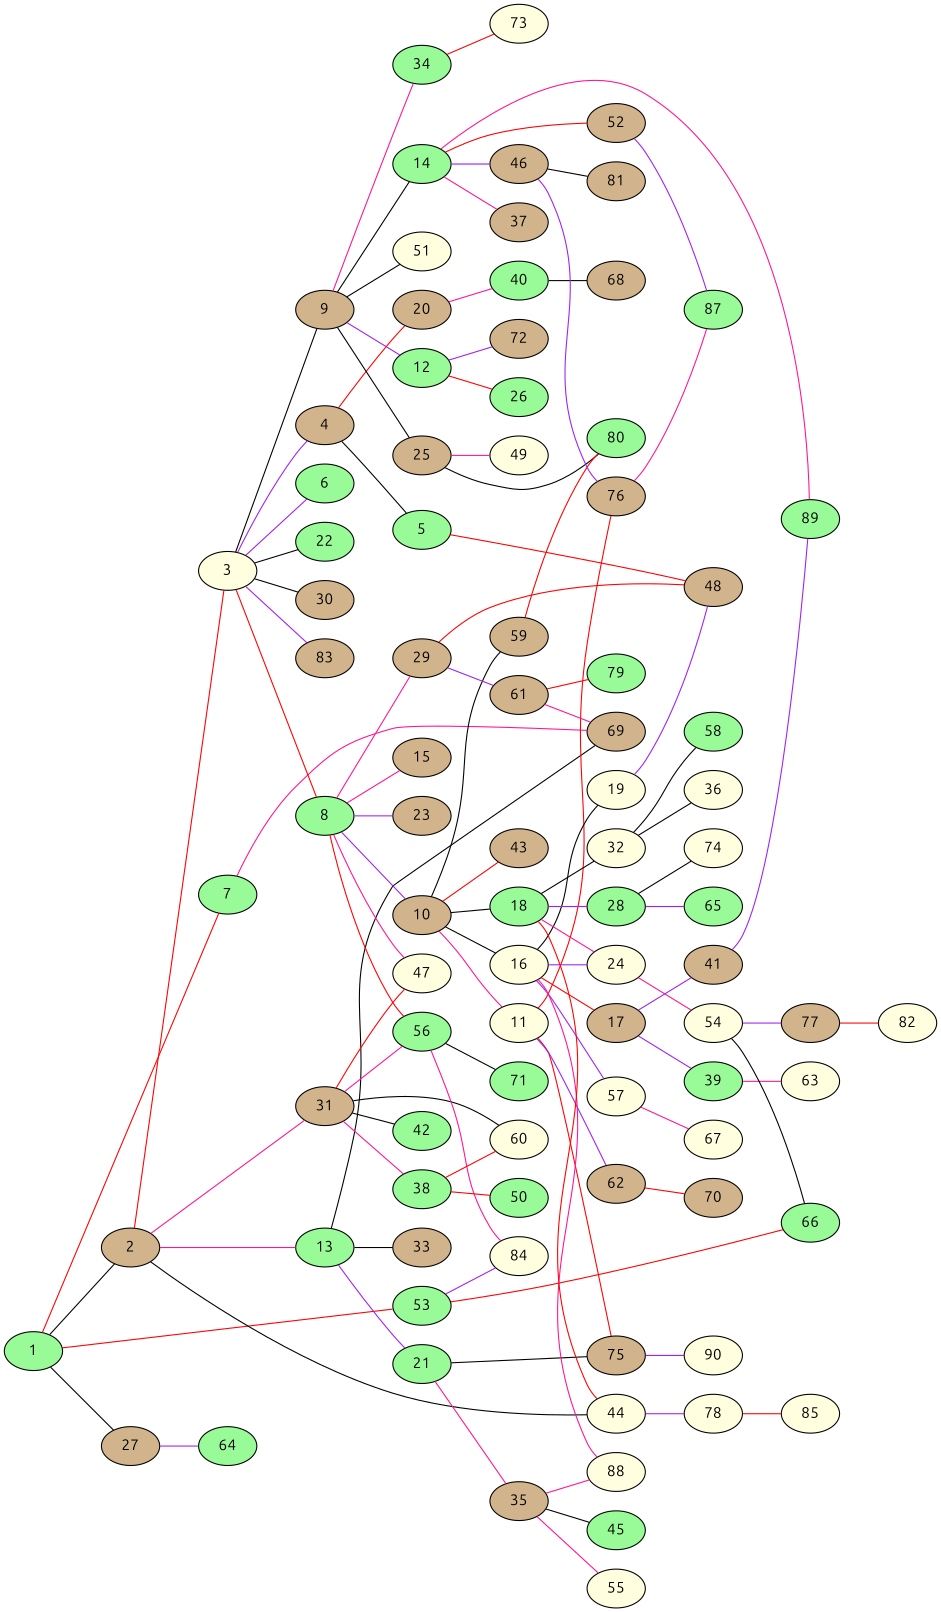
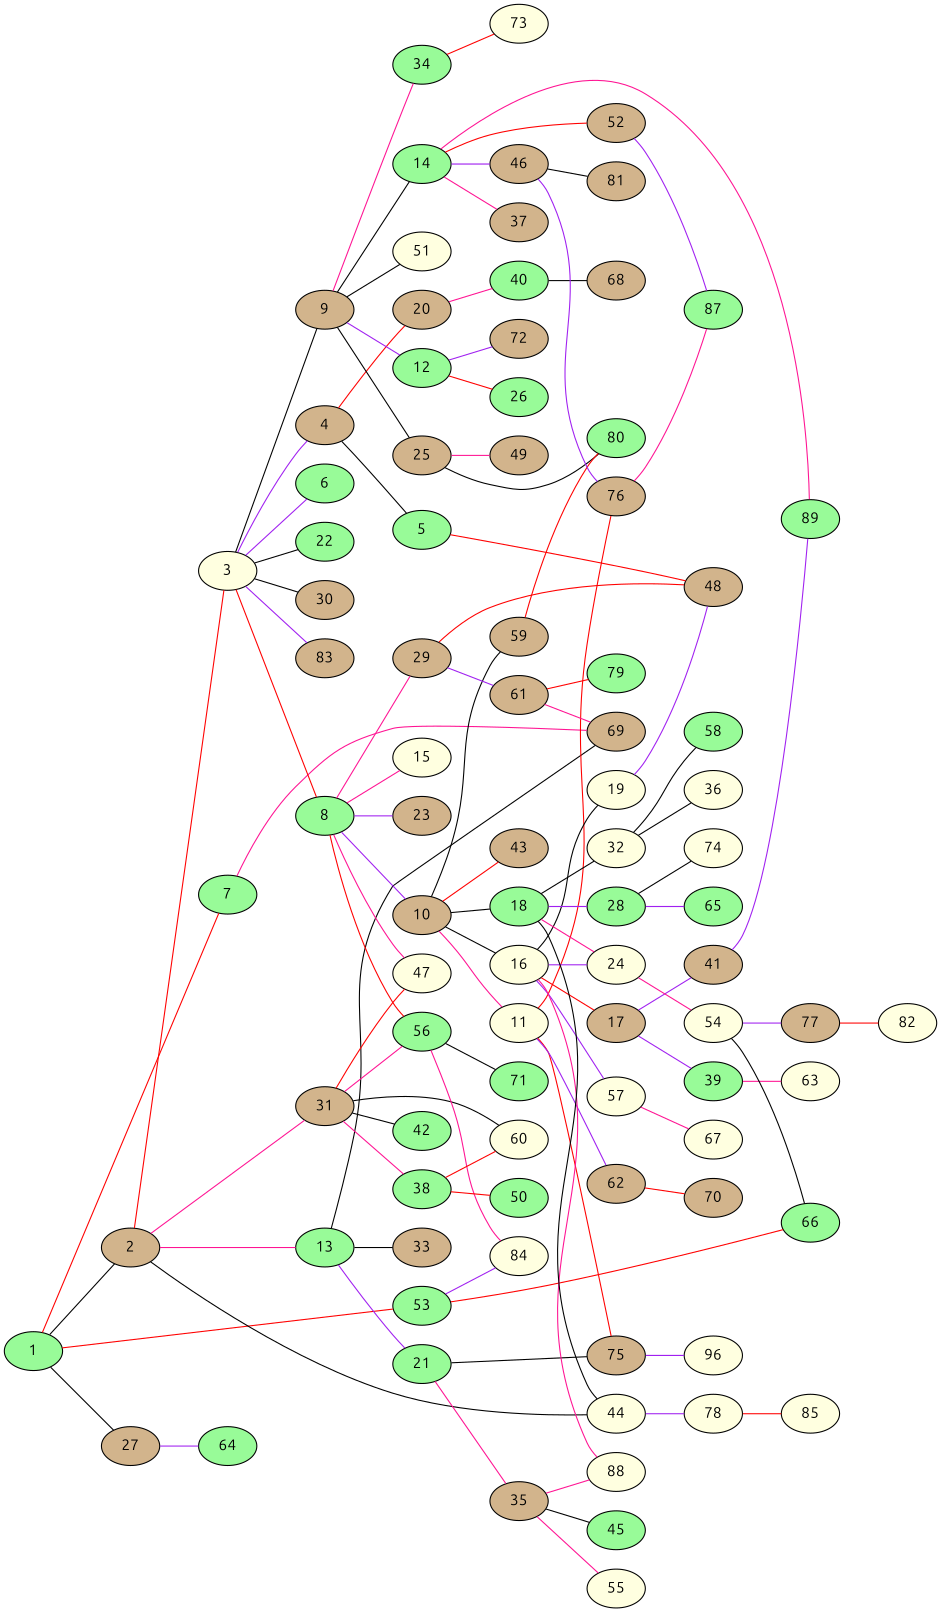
node "49": fillcolor lightyellow -> tan
node "15": fillcolor tan -> lightyellow
edge "18" -- "44": color red -> black
node "90": label "90" -> "96"
